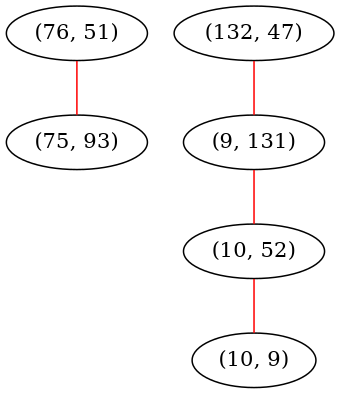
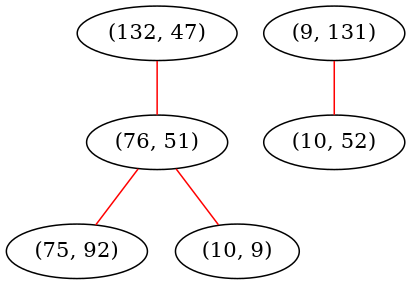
edge "(132, 47)" -- "(9, 131)": now "(132, 47)" -- "(76, 51)"
node "(75, 93)": label "(75, 93)" -> "(75, 92)"
edge "(10, 52)" -- "(10, 9)": now "(76, 51)" -- "(10, 9)"
